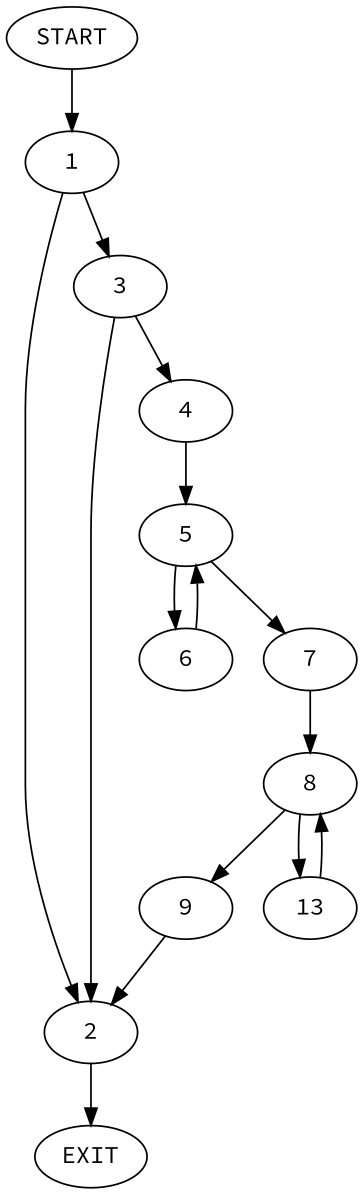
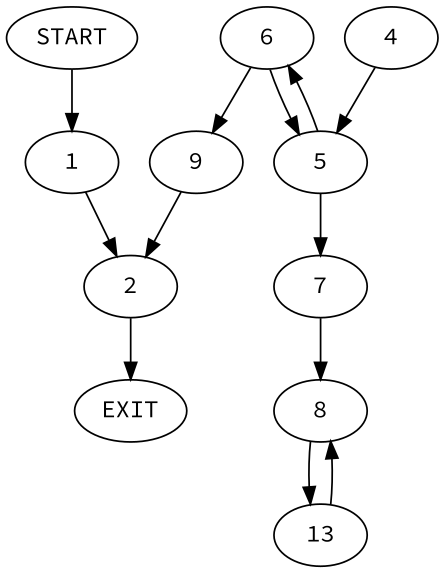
node "3": removed
edge "8" -> "9": now "6" -> "9"
